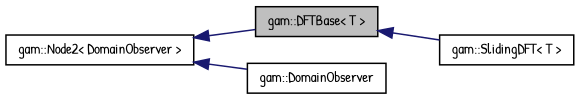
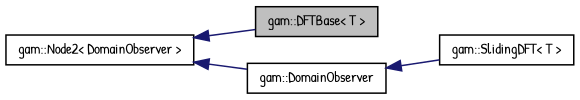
edge "gam::SlidingDFT< T >" -> "gam::DFTBase< T >": now "gam::SlidingDFT< T >" -> "gam::DomainObserver"
